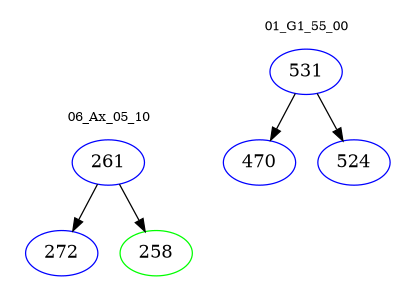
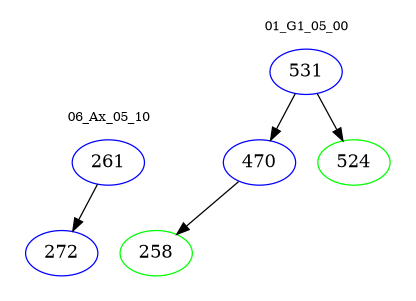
cluster "01_G1_55_00": label "01_G1_55_00" -> "01_G1_05_00"
node "524": color blue -> green
edge "261" -> "258": now "470" -> "258"
